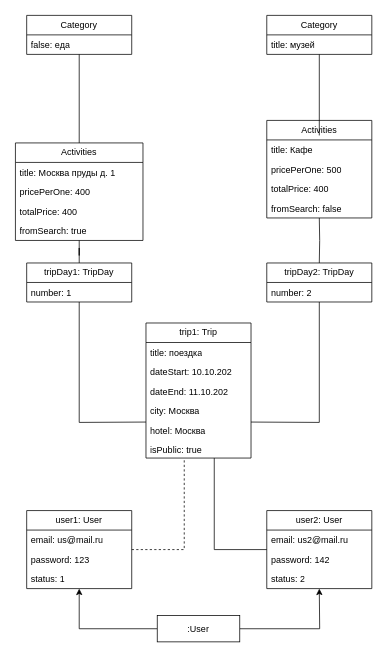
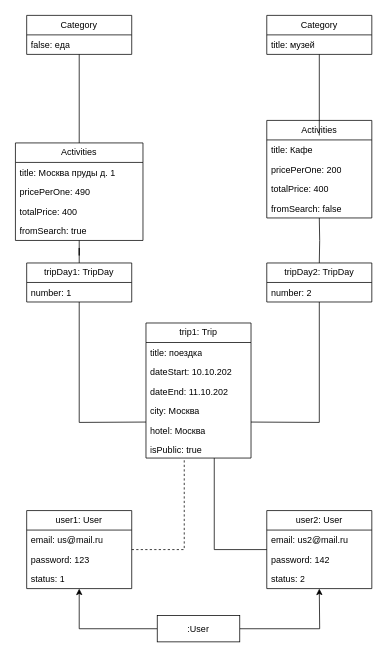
node "pricePerOne: 500": label "pricePerOne: 500" -> "pricePerOne: 200"
node "pricePerOne: 400": label "pricePerOne: 400" -> "pricePerOne: 490"
